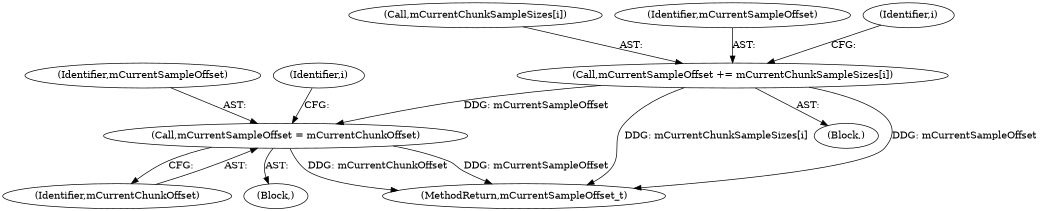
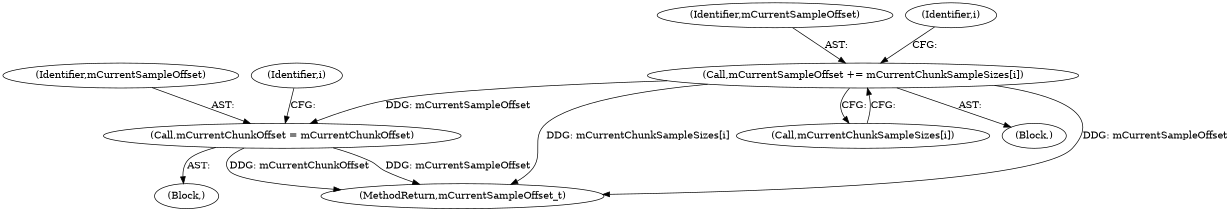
edge "(Call,mCurrentChunkSampleSizes[i])" -> "(Call,mCurrentSampleOffset += mCurrentChunkSampleSizes[i])": label "AST: " -> "CFG: "
edge "(Call,mCurrentSampleOffset += mCurrentChunkSampleSizes[i])" -> "(Call,mCurrentChunkSampleSizes[i])": added, label "CFG:"
node "(Call,mCurrentSampleOffset = mCurrentChunkOffset)": label "(Call,mCurrentSampleOffset = mCurrentChunkOffset)" -> "(Call,mCurrentChunkOffset = mCurrentChunkOffset)"
node "(Identifier,mCurrentChunkOffset)": removed
